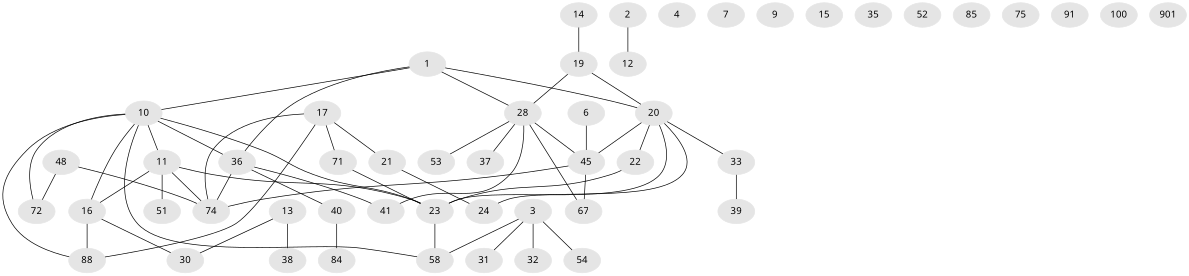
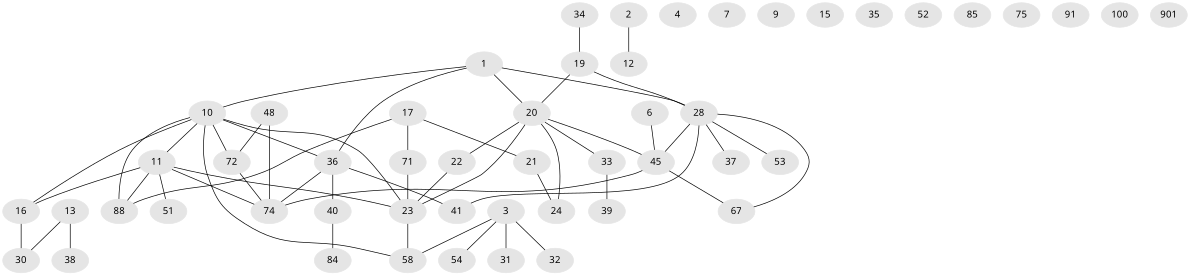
node "14": label "14" -> "34"
edge "17" -- "74": now "72" -- "74"
edge "16" -- "88": now "11" -- "88"
